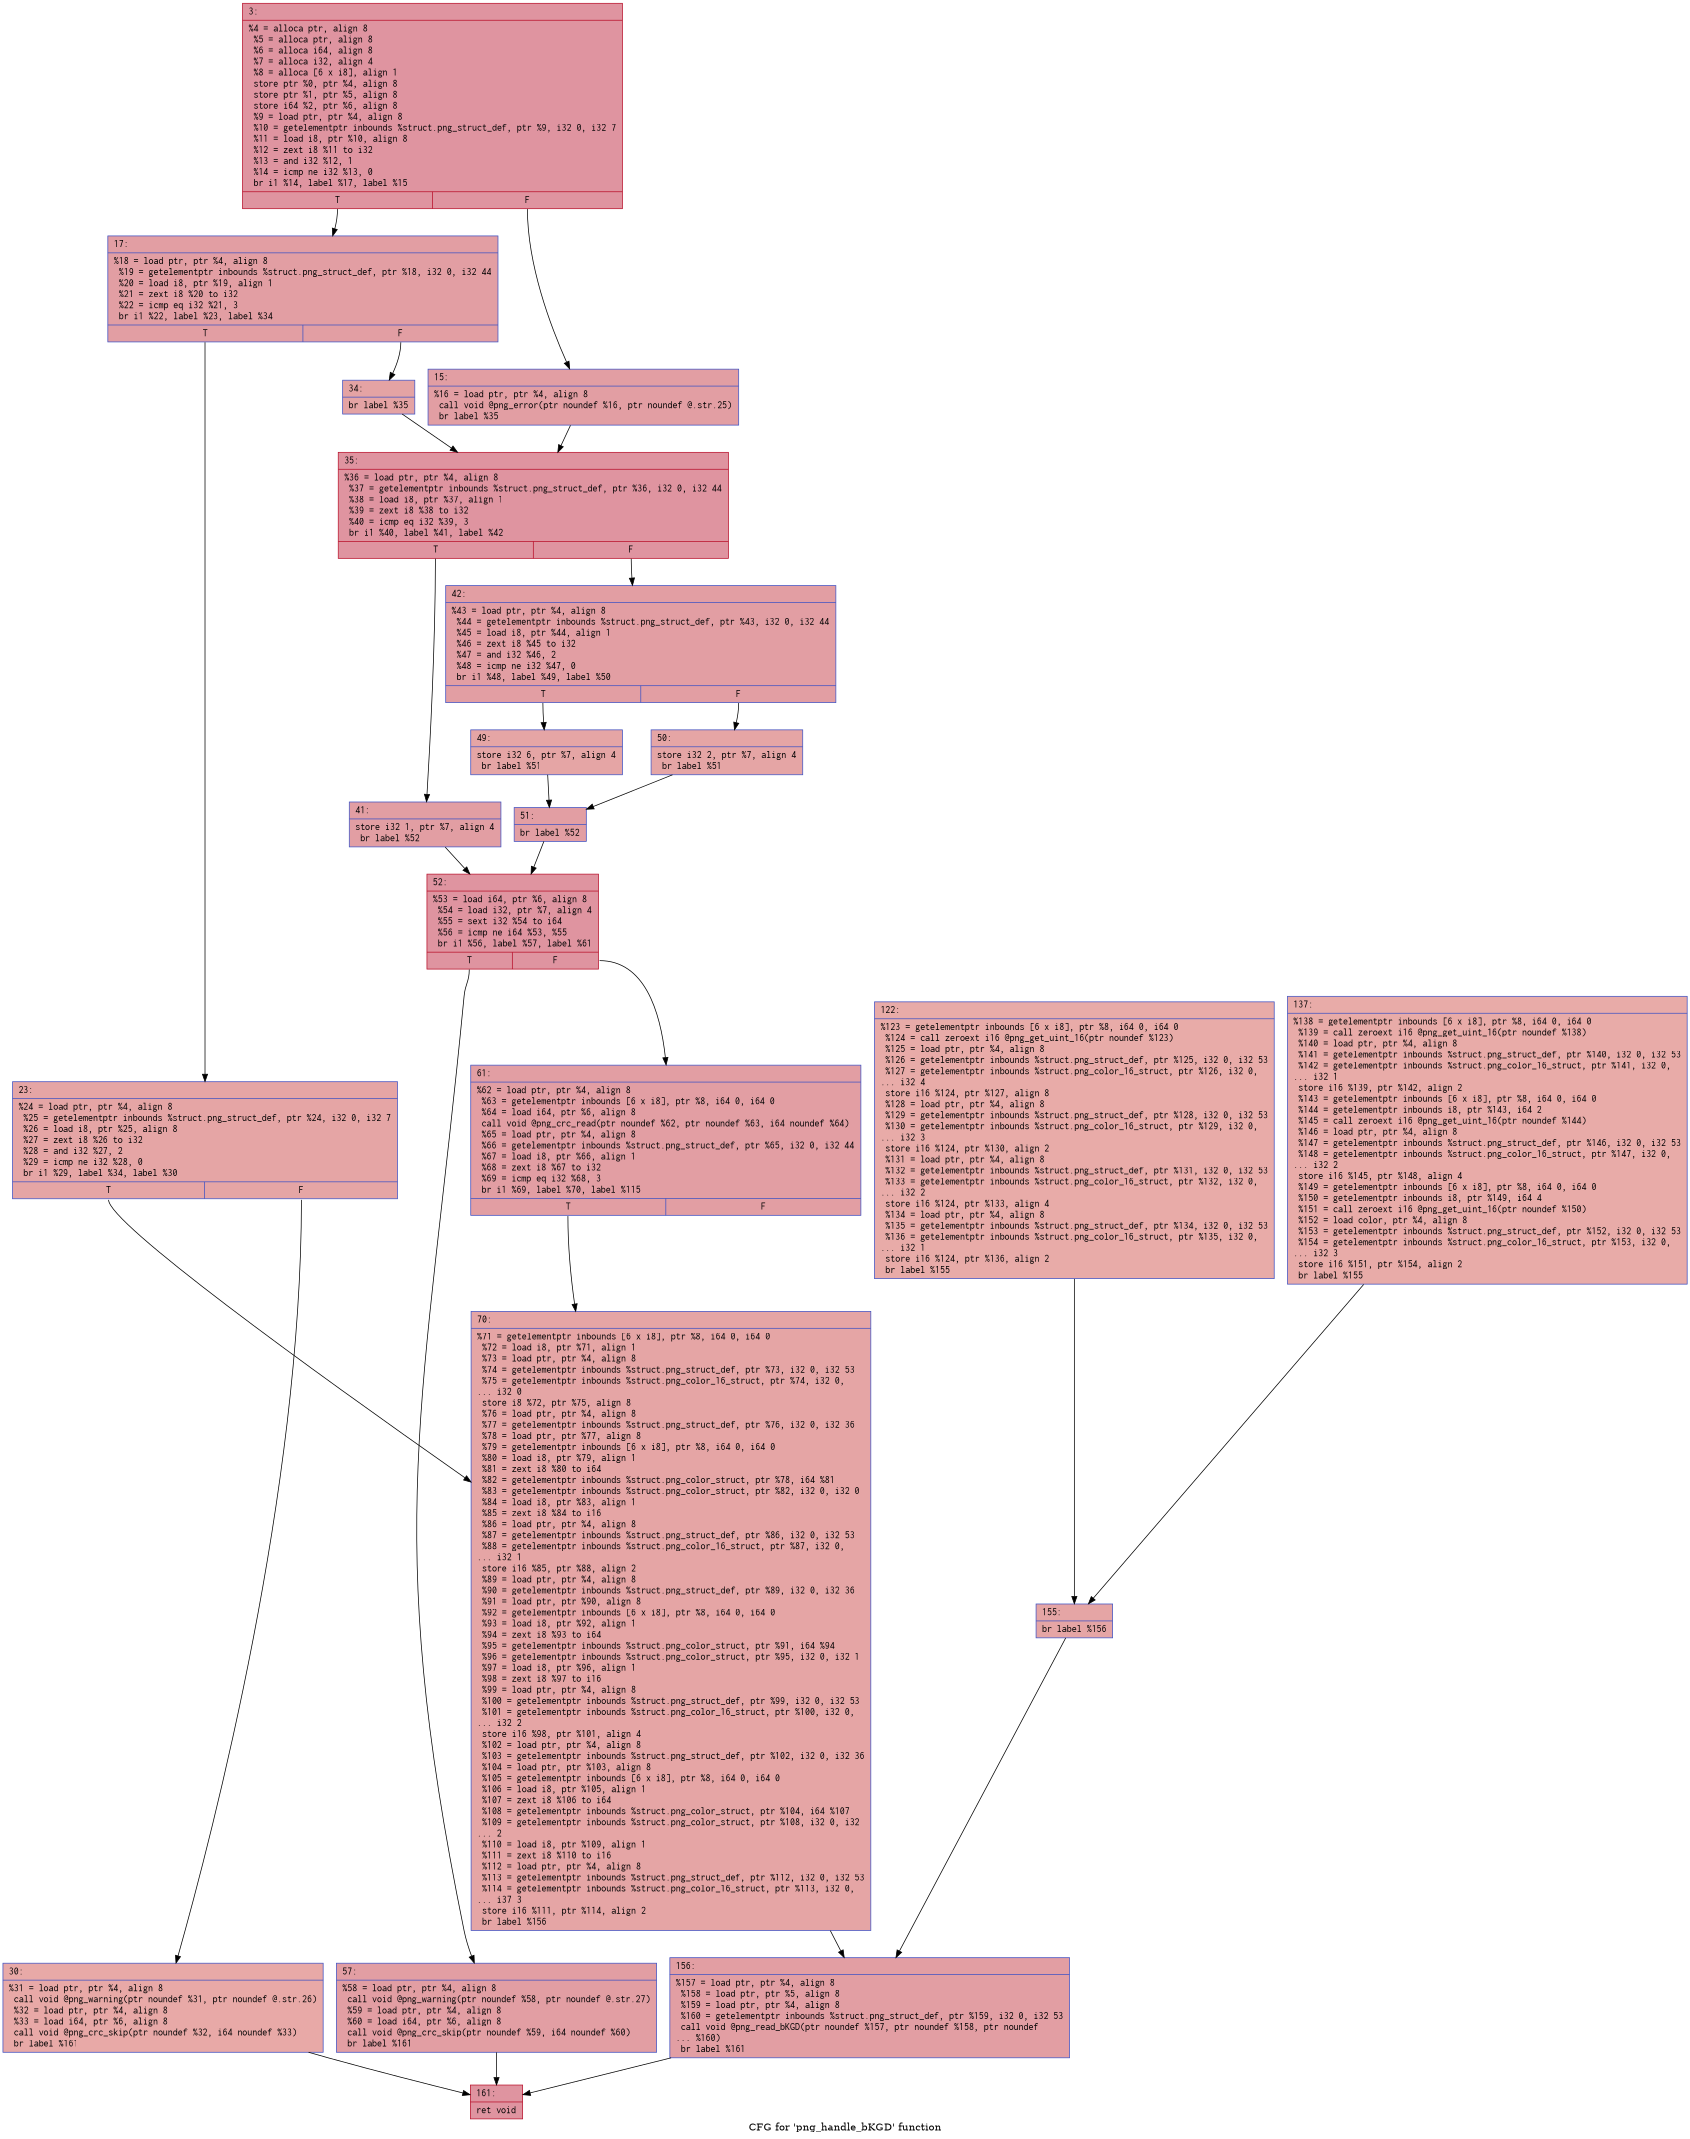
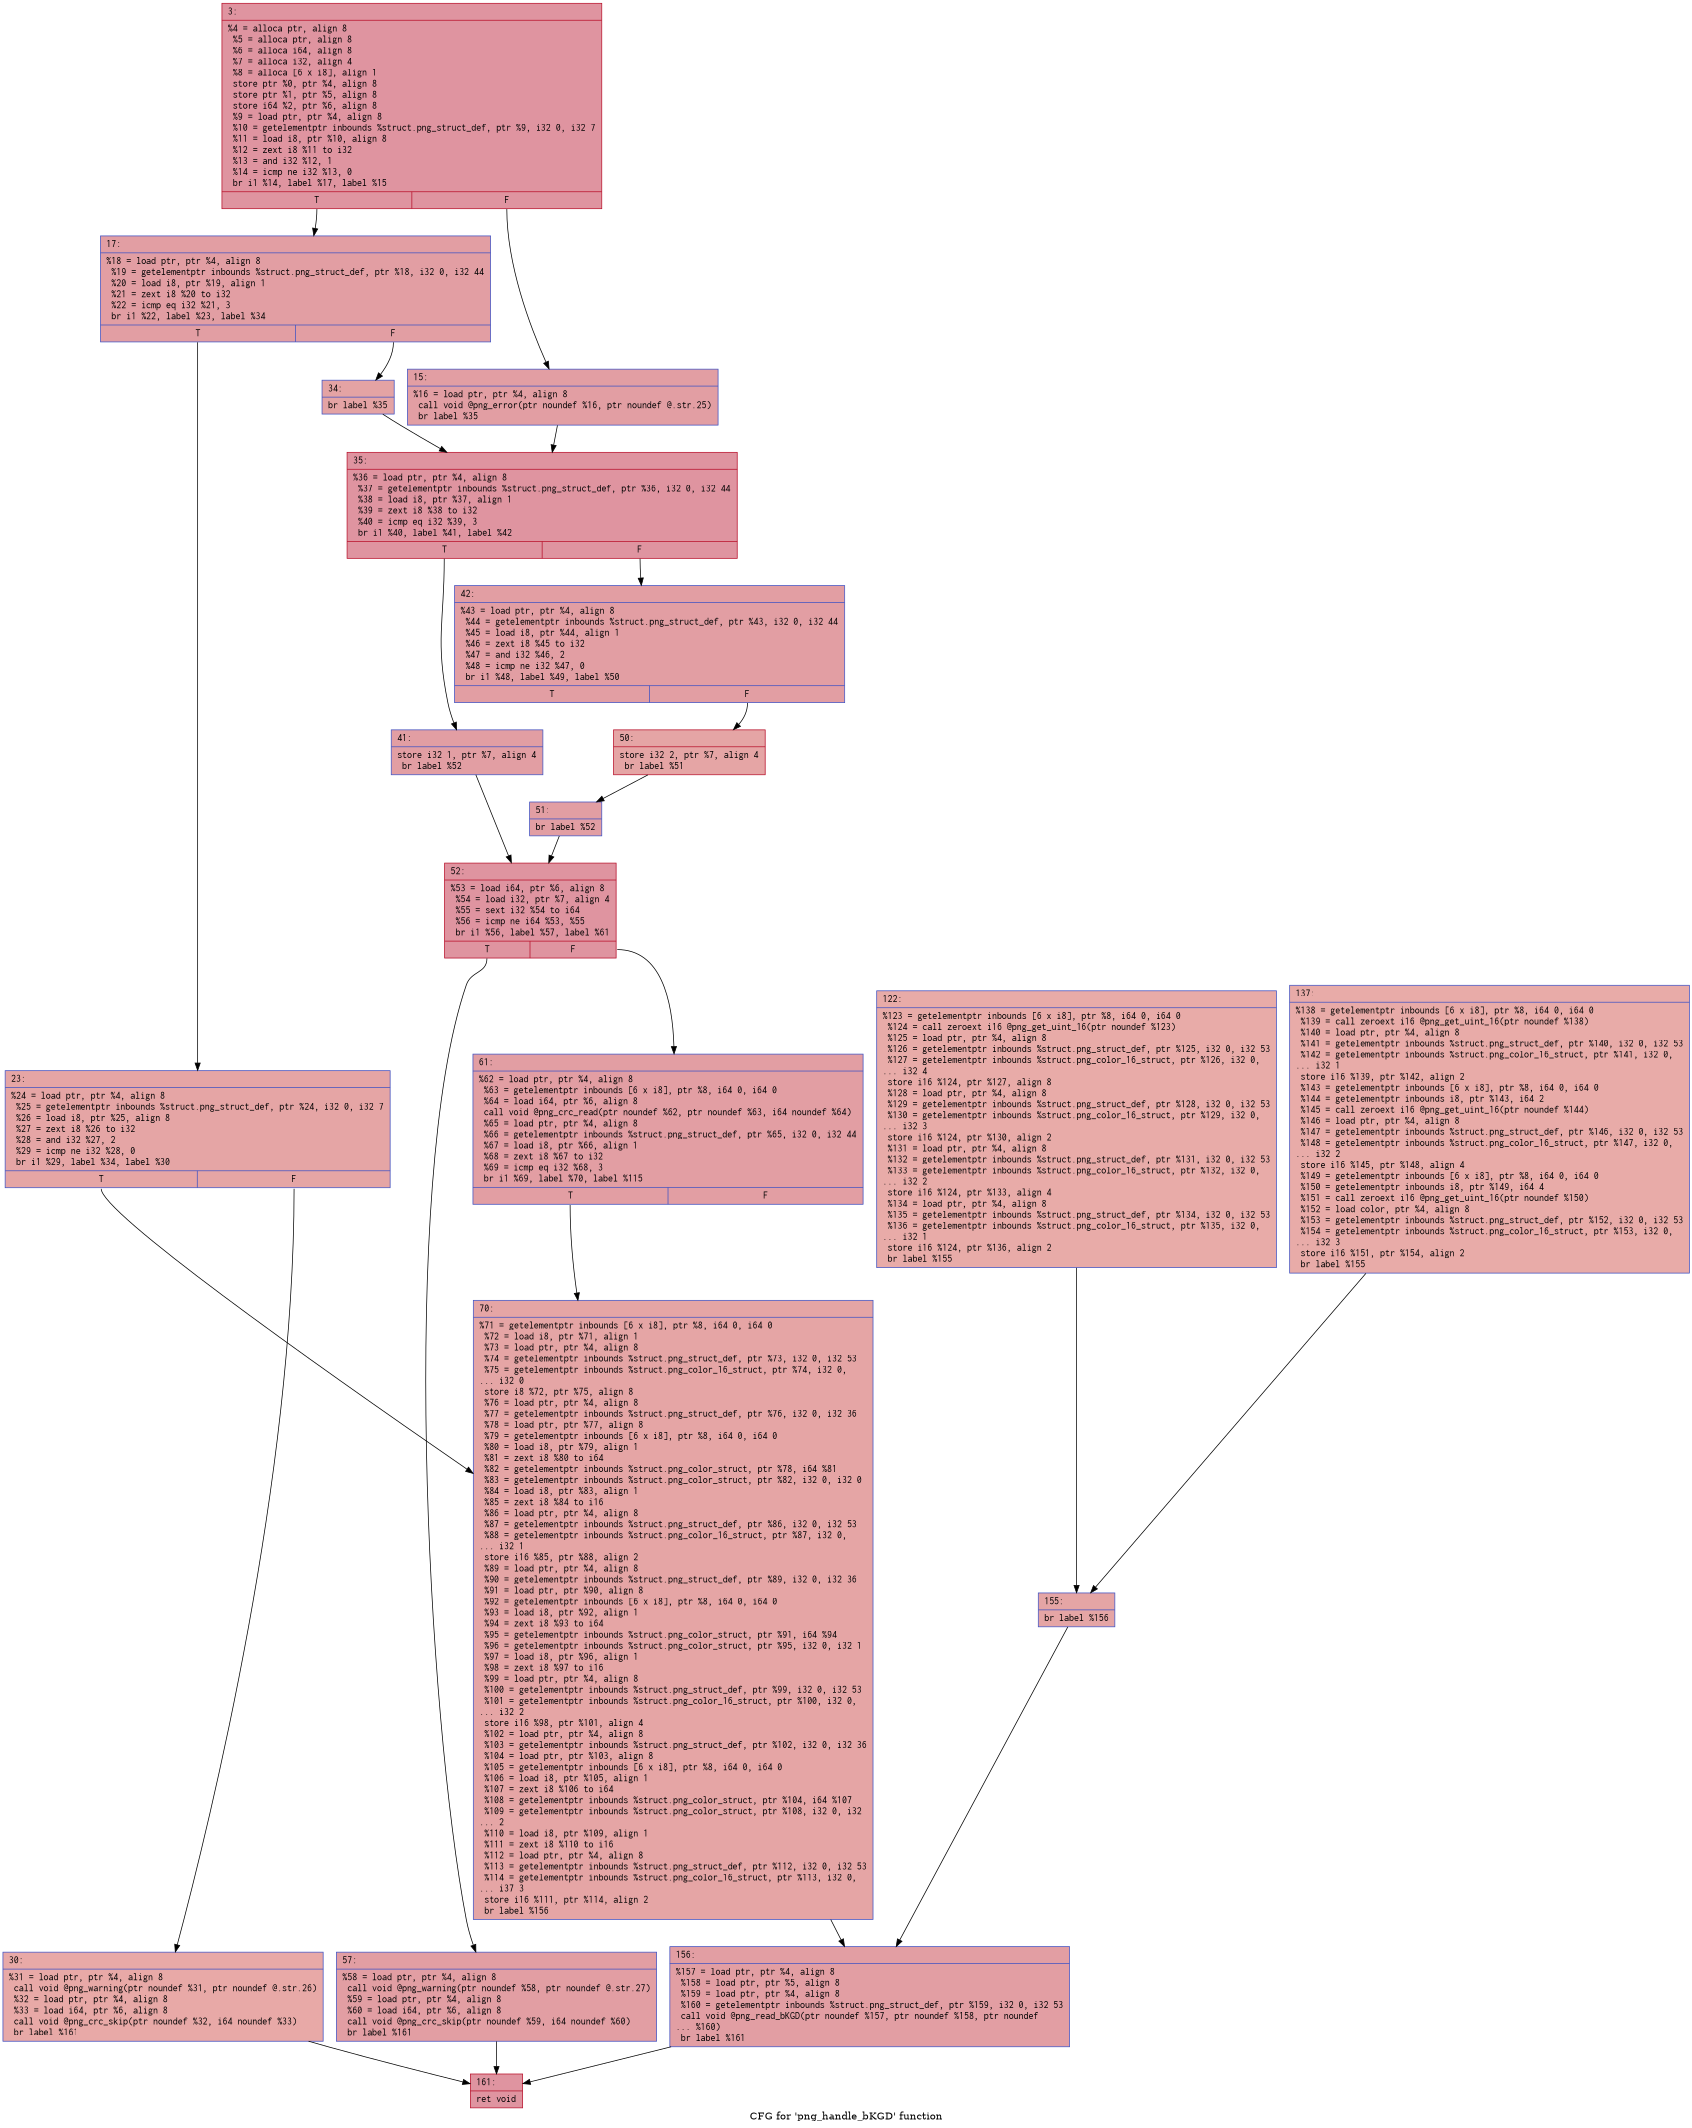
node "49:": removed
node "50:": color #3d50c3ff -> #b70d28ff
